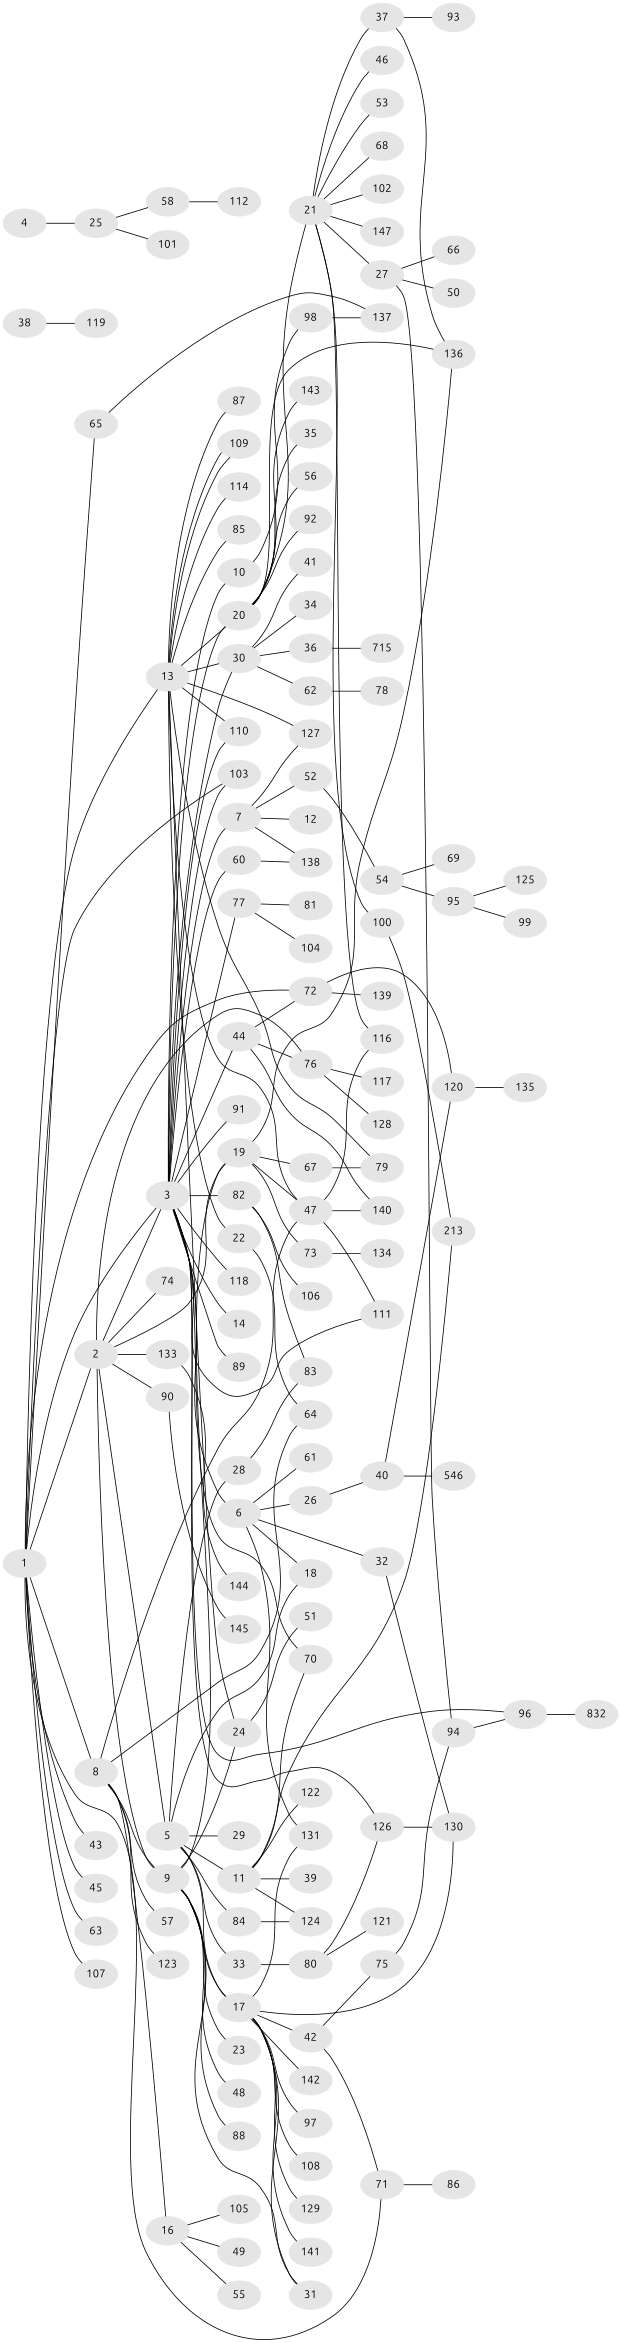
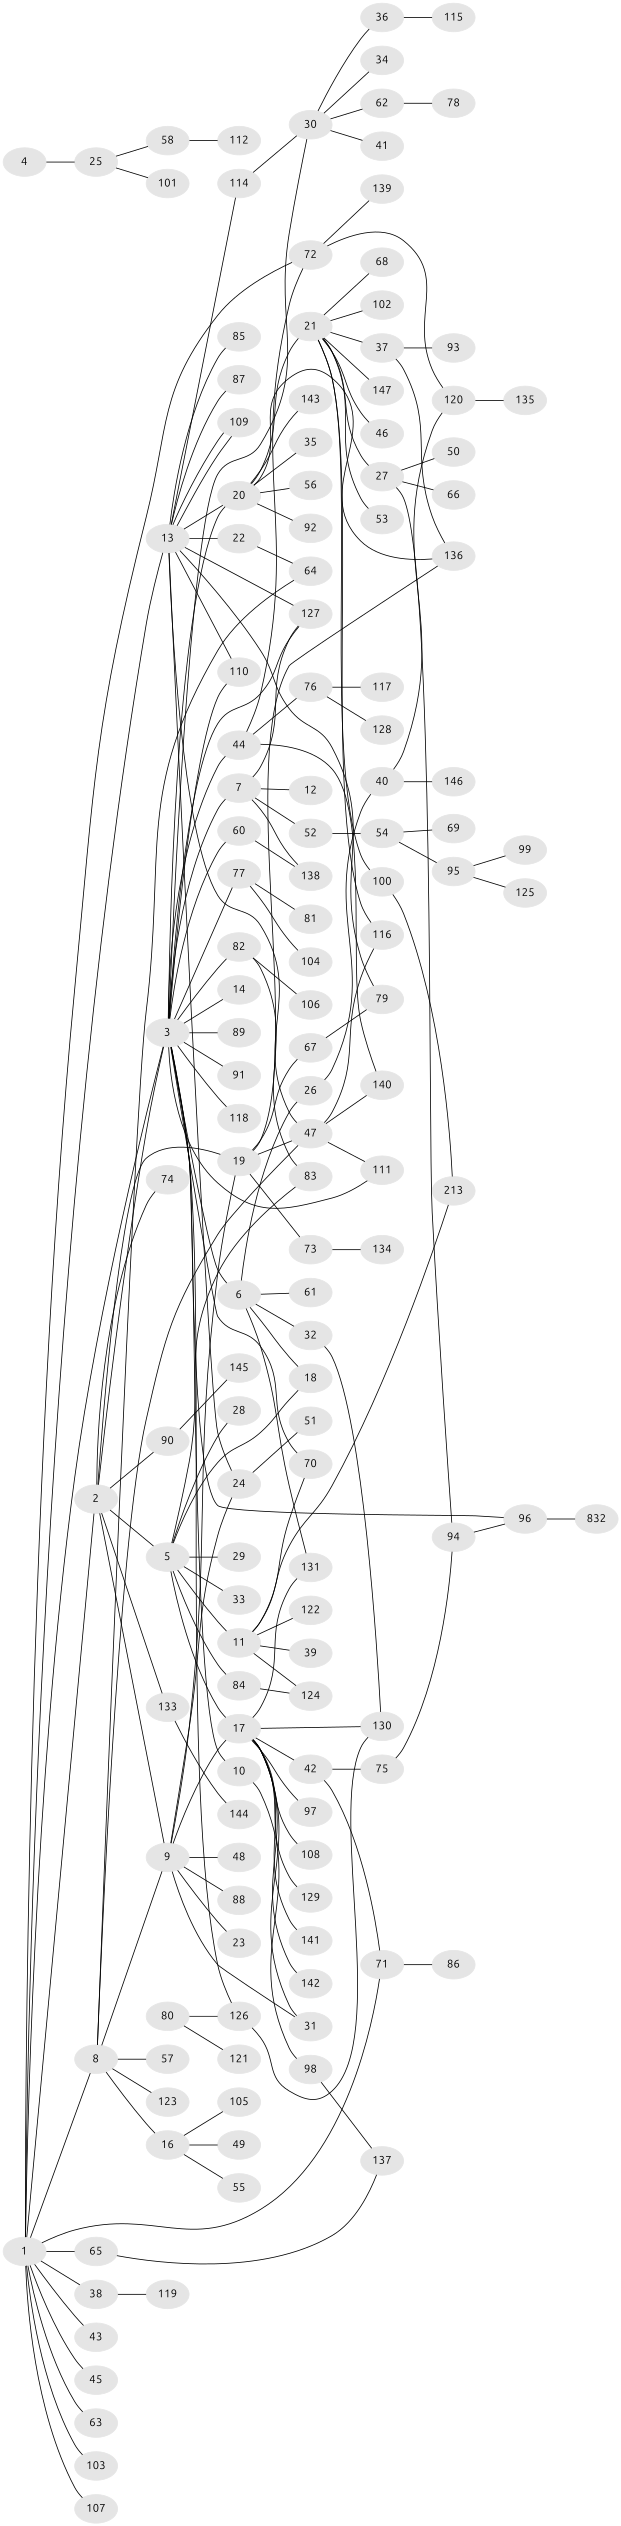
node "715": label "715" -> "115"
edge "30" -- "13": now "30" -- "114"
edge "103" -- "3": now "127" -- "3"
edge "76" -- "2": removed
edge "83" -- "28": now "83" -- "5"
node "546": label "546" -> "146"
edge "33" -- "80": removed
edge "1" -- "38": added
